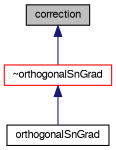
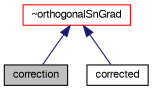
edge "~orthogonalSnGrad" -> "correction": reversed
node "orthogonalSnGrad": label "orthogonalSnGrad" -> "corrected"
